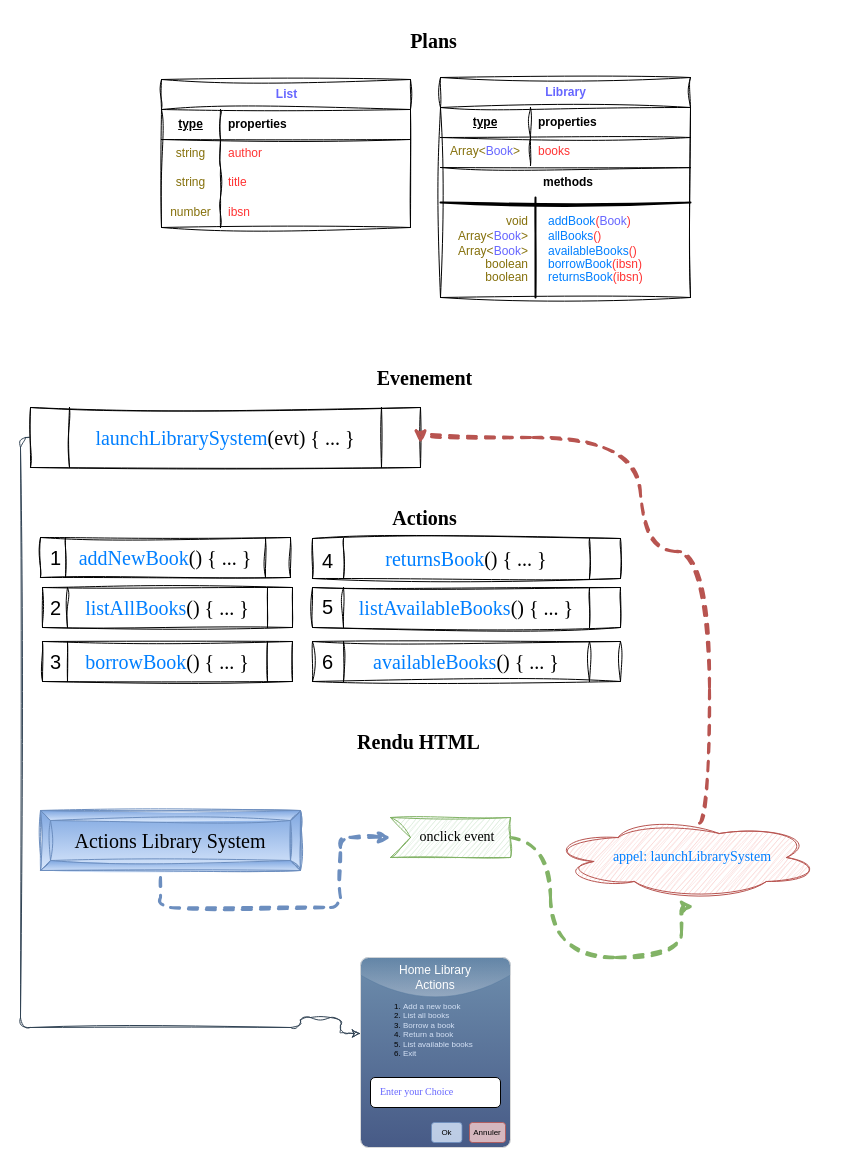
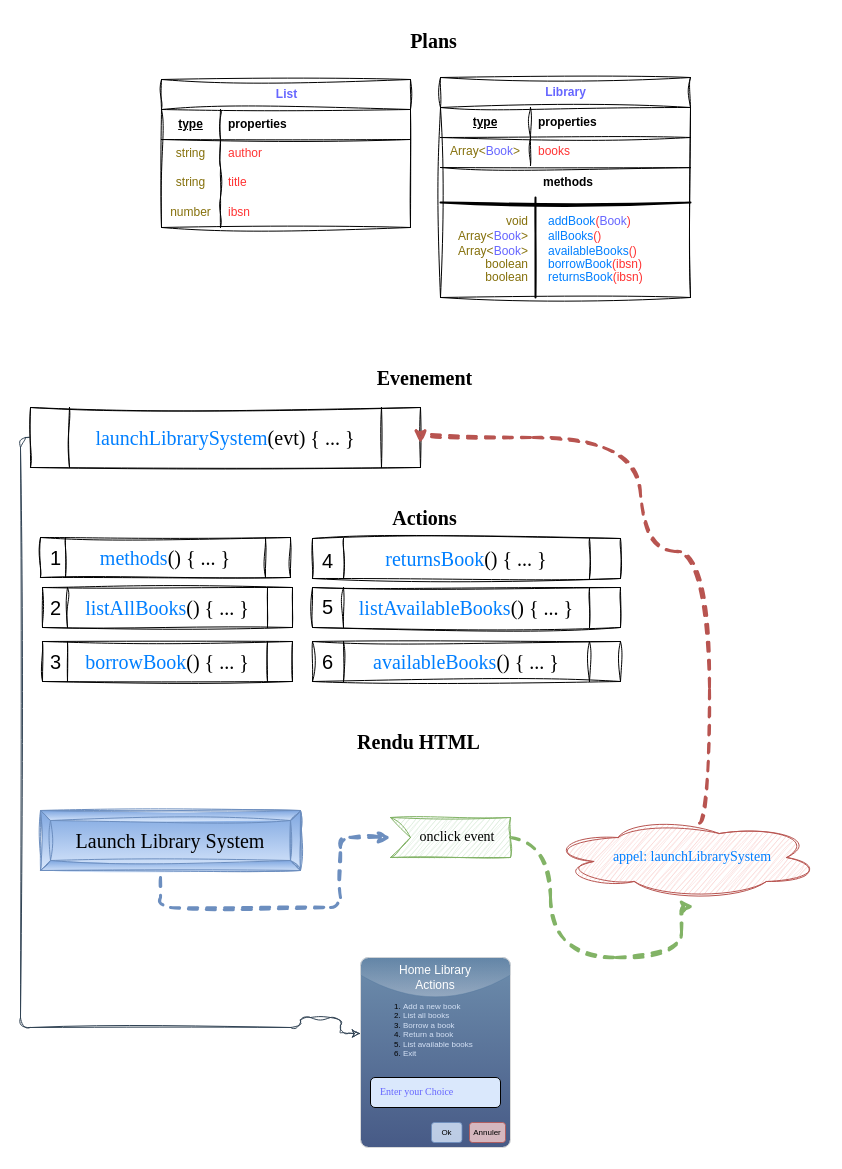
node "addNewBook() { ... }": label "addNewBook() { ... }" -> "methods() { ... }"
node "Actions Library System": label "Actions Library System" -> "Launch Library System"
node "Enter your Choice": fillcolor #ffffff -> #dae8fc
